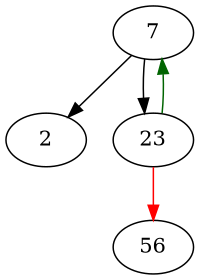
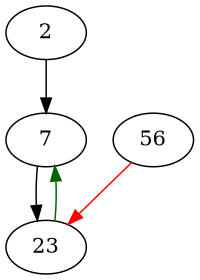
edge "7" -> "2": reversed
edge "23" -> "56": reversed
